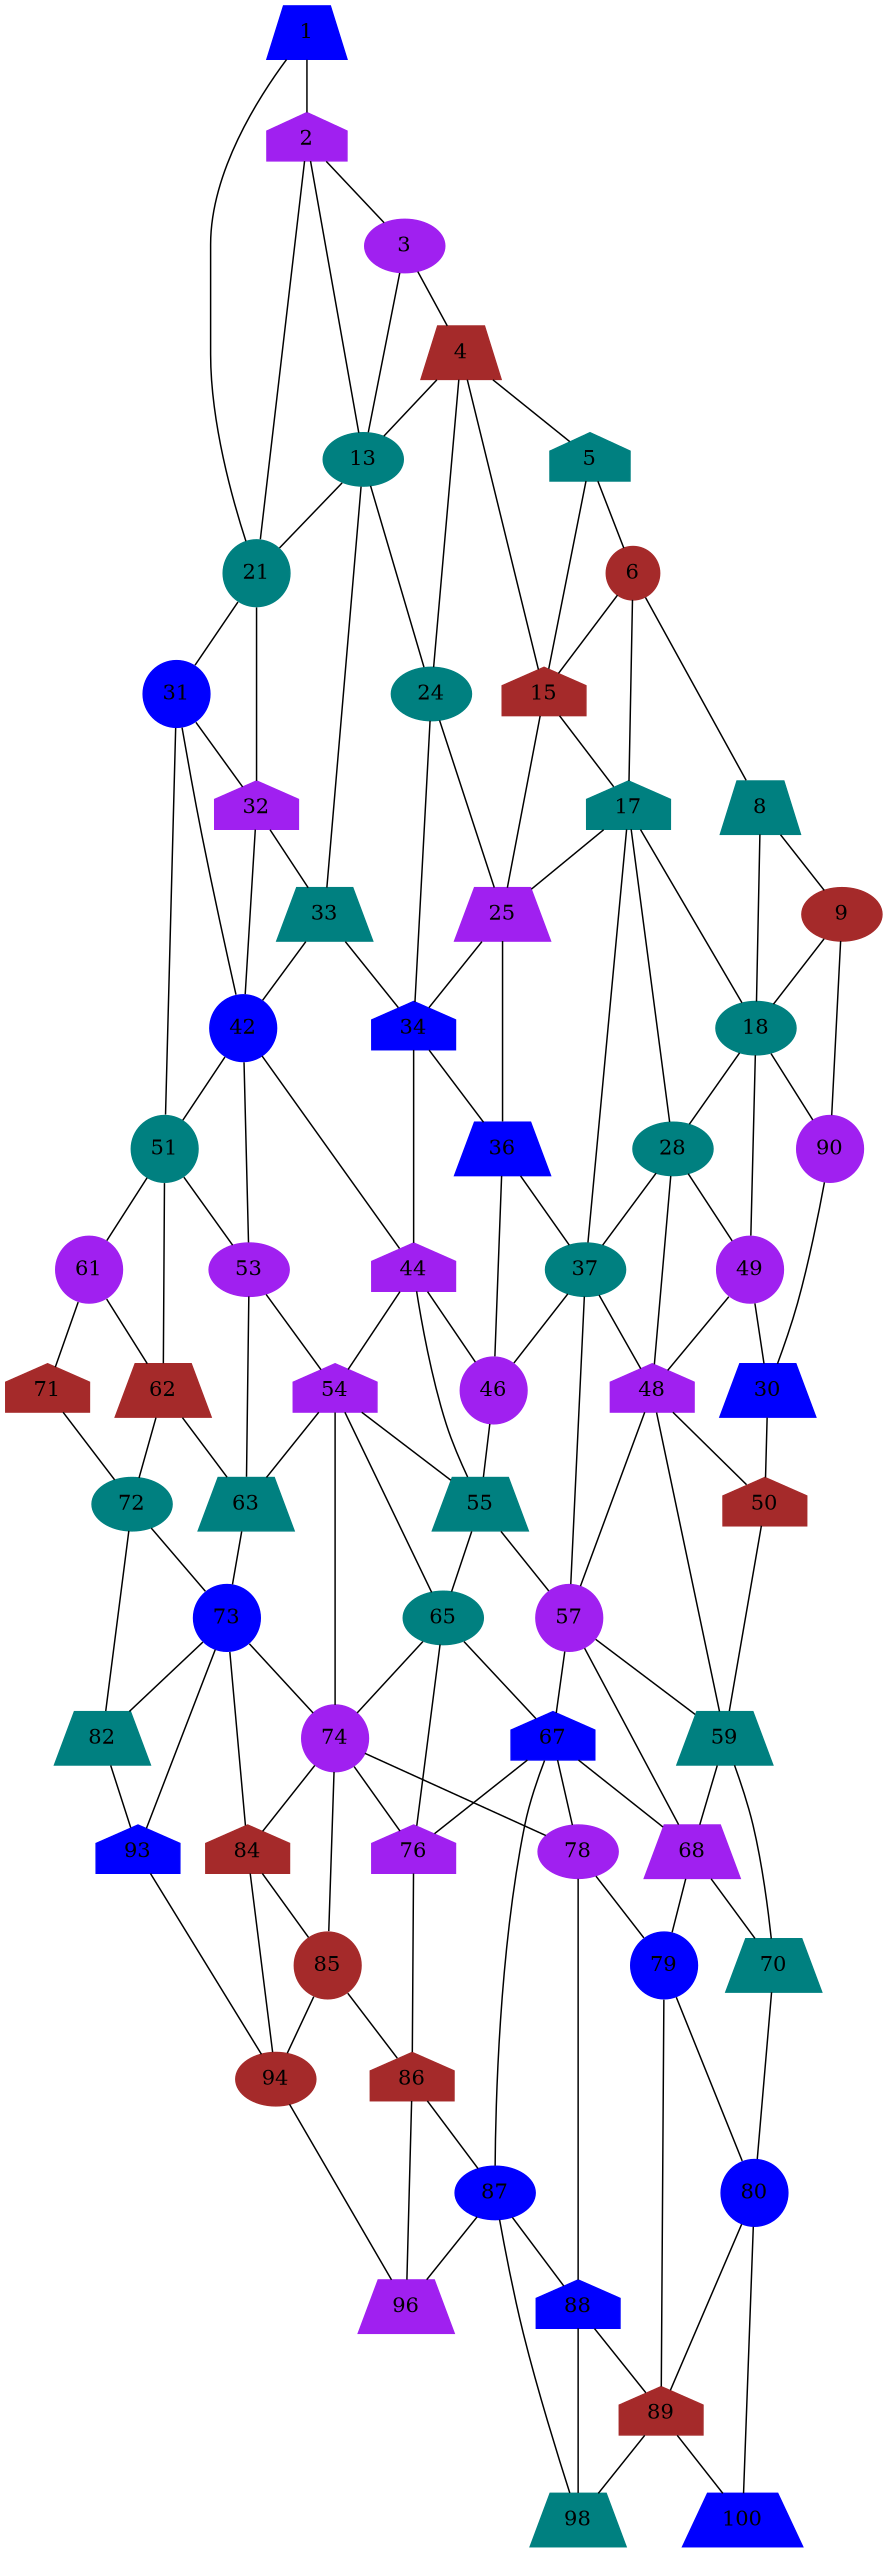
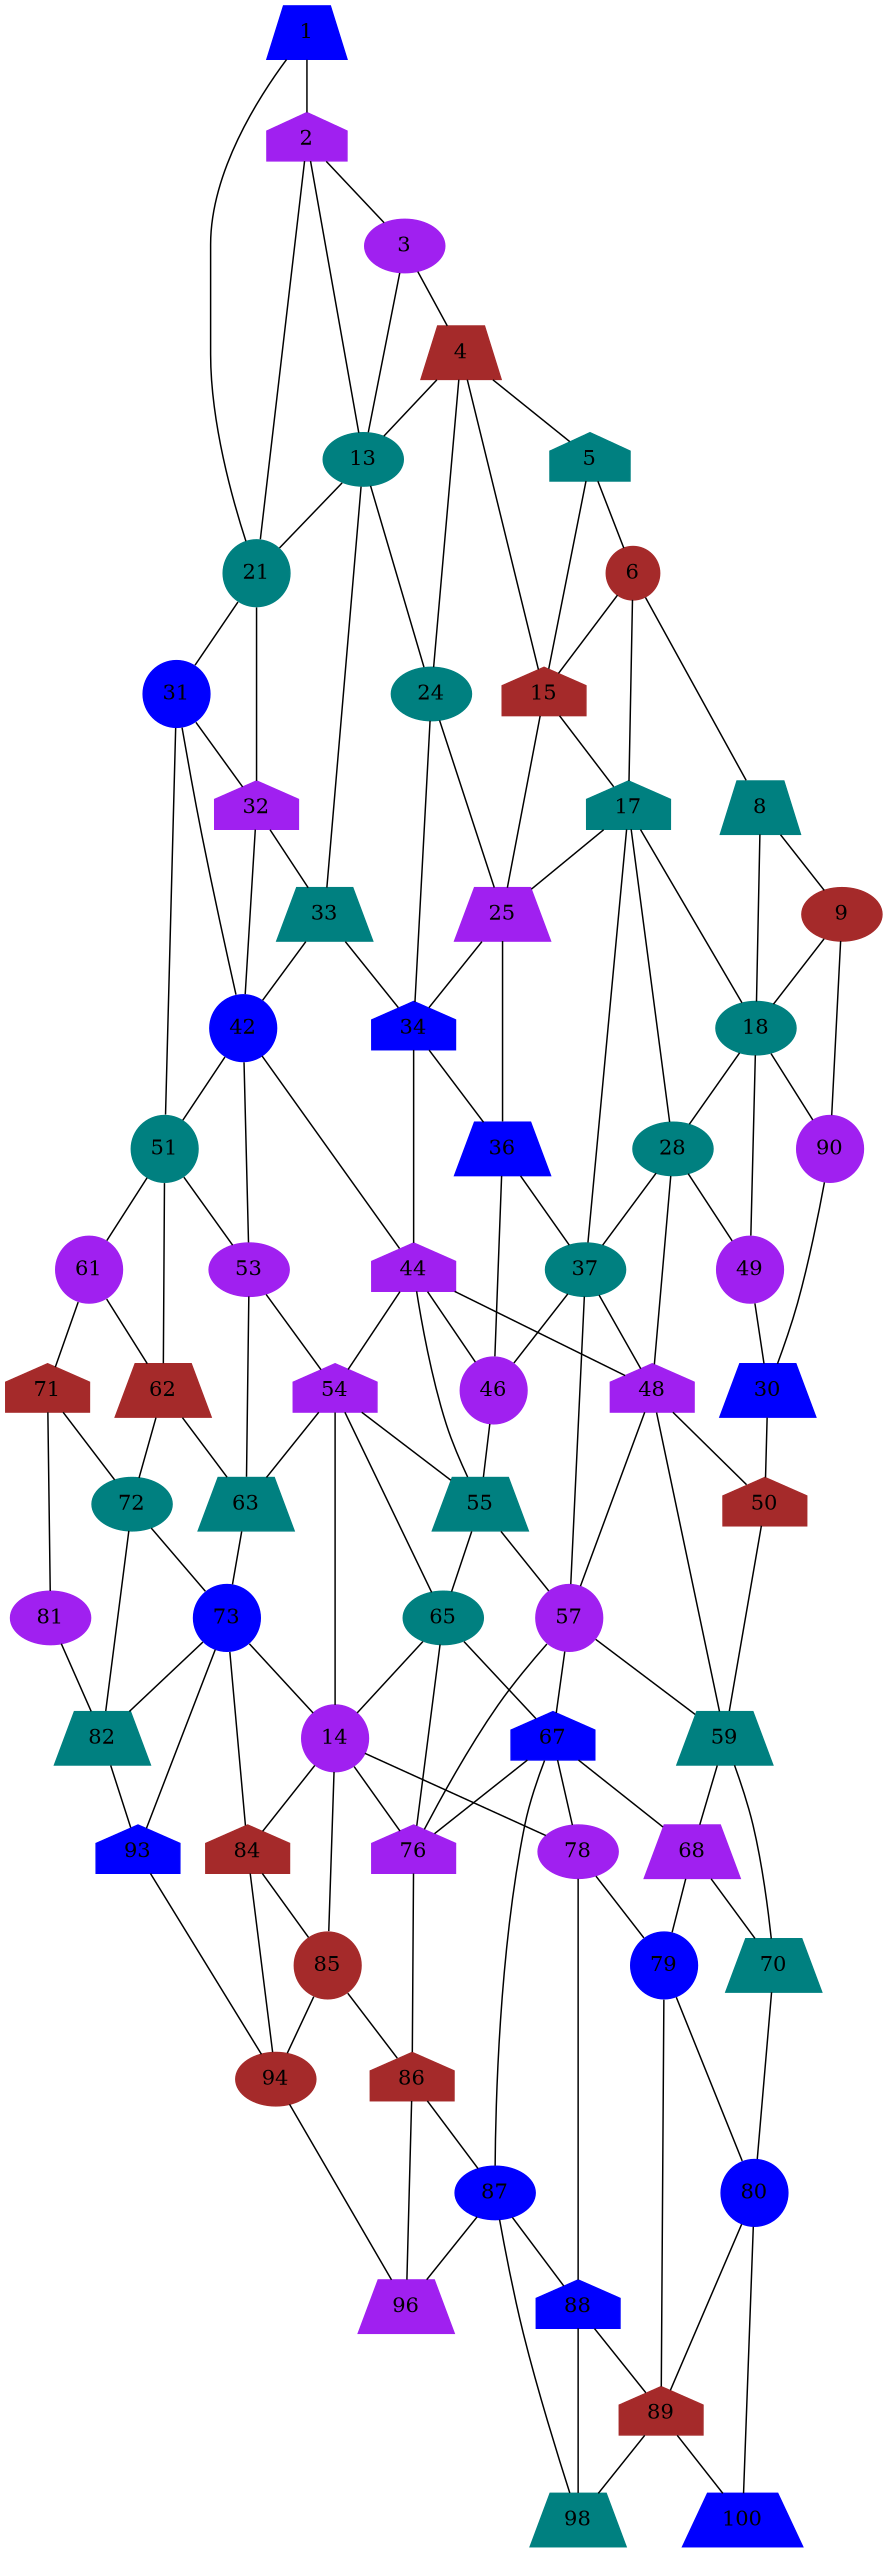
edge "49" -- "48": now "44" -- "48"
node "81": added
edge "57" -- "68": now "57" -- "76"
node "74": label "74" -> "14"
